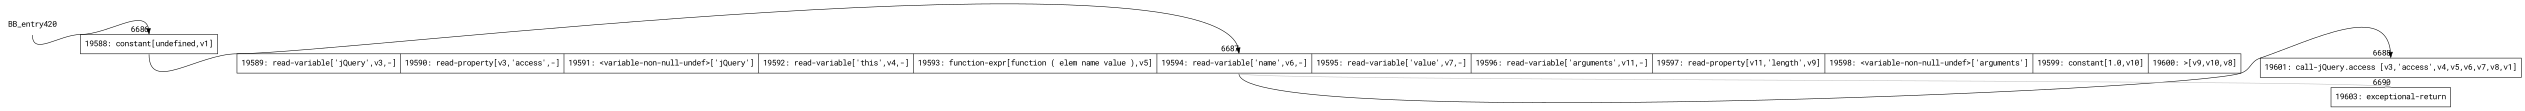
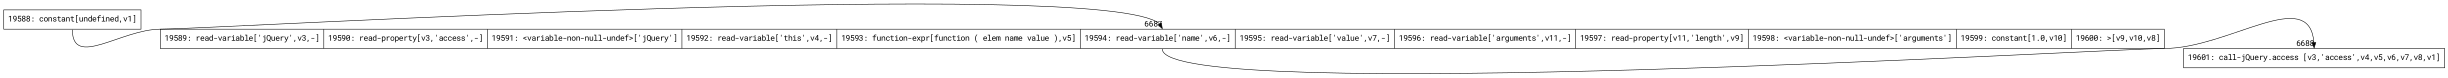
node "BB_entry420": removed
node "19603: exceptional-return": removed
